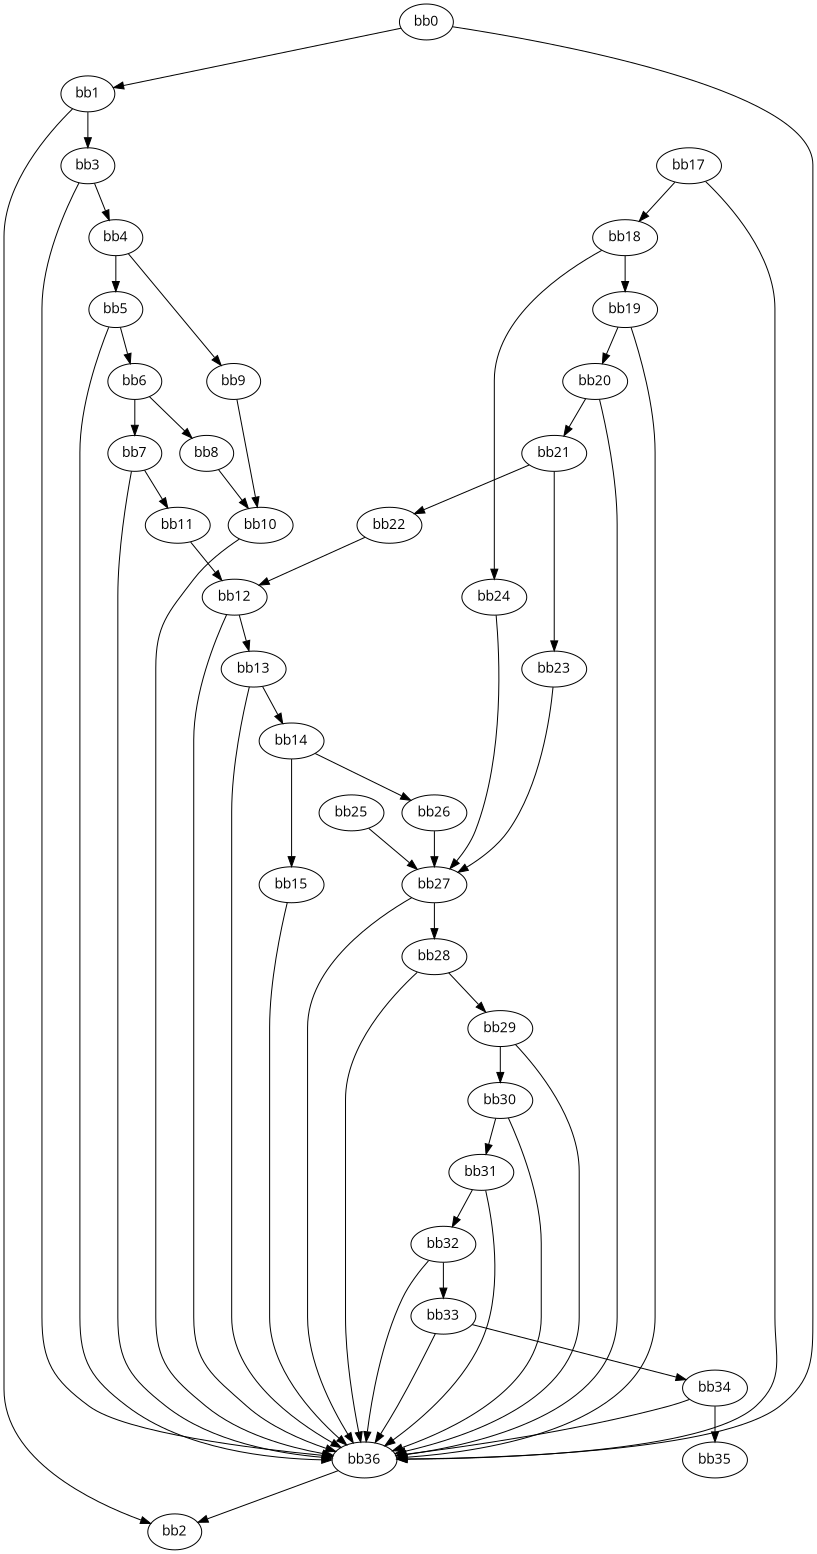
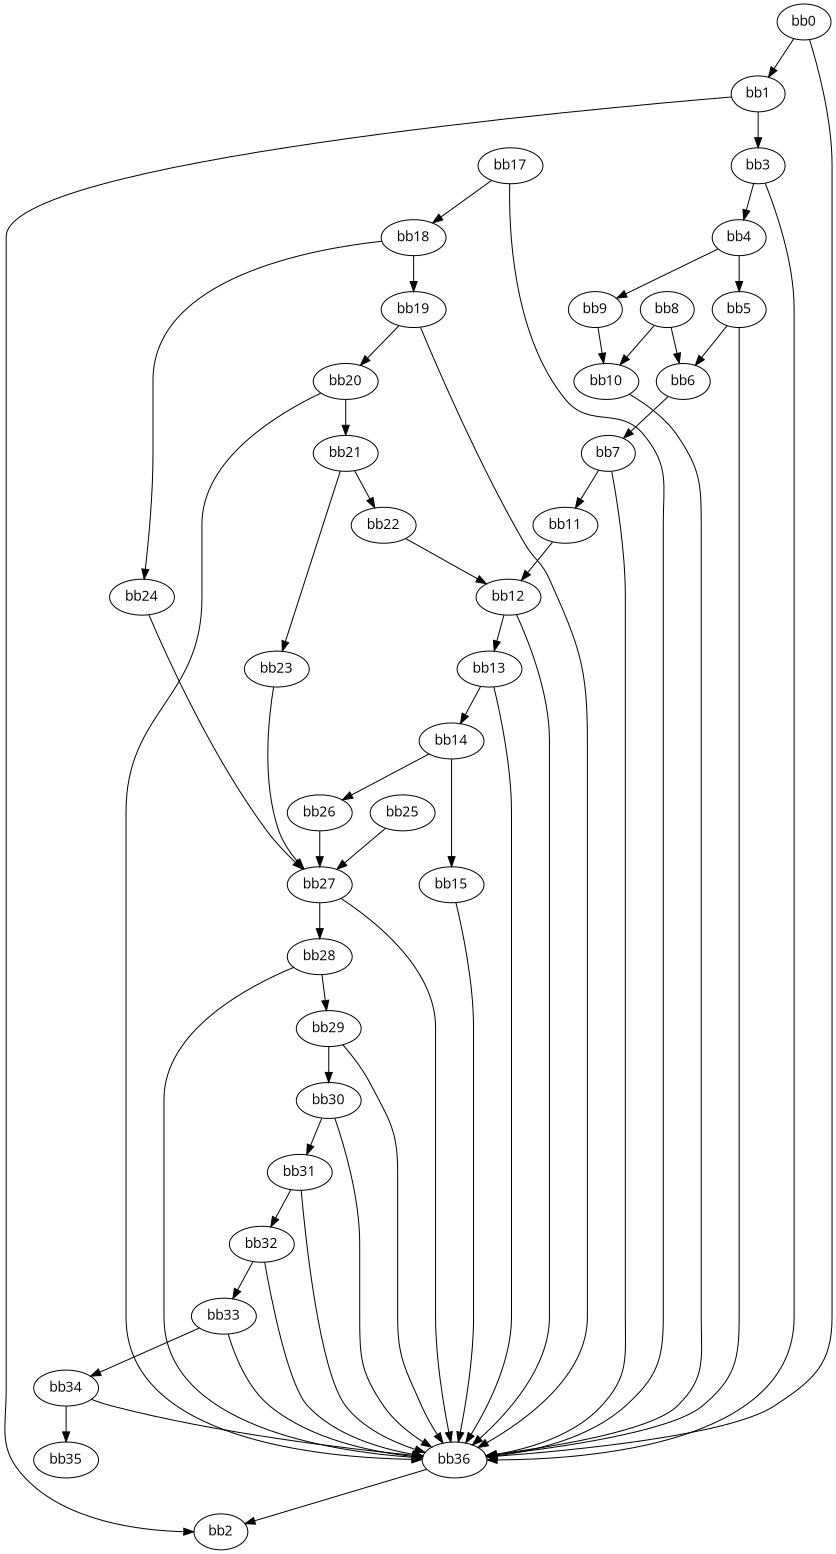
edge "bb6" -> "bb8": reversed
